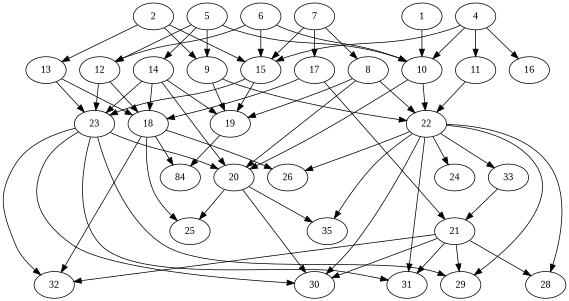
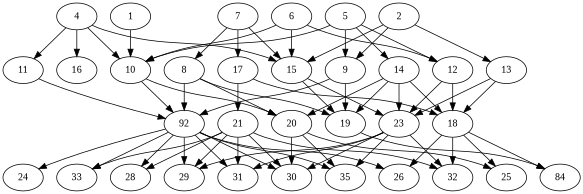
node "22": label "22" -> "92"
edge "23" -> "20": now "23" -> "35"
edge "33" -> "21": reversed
